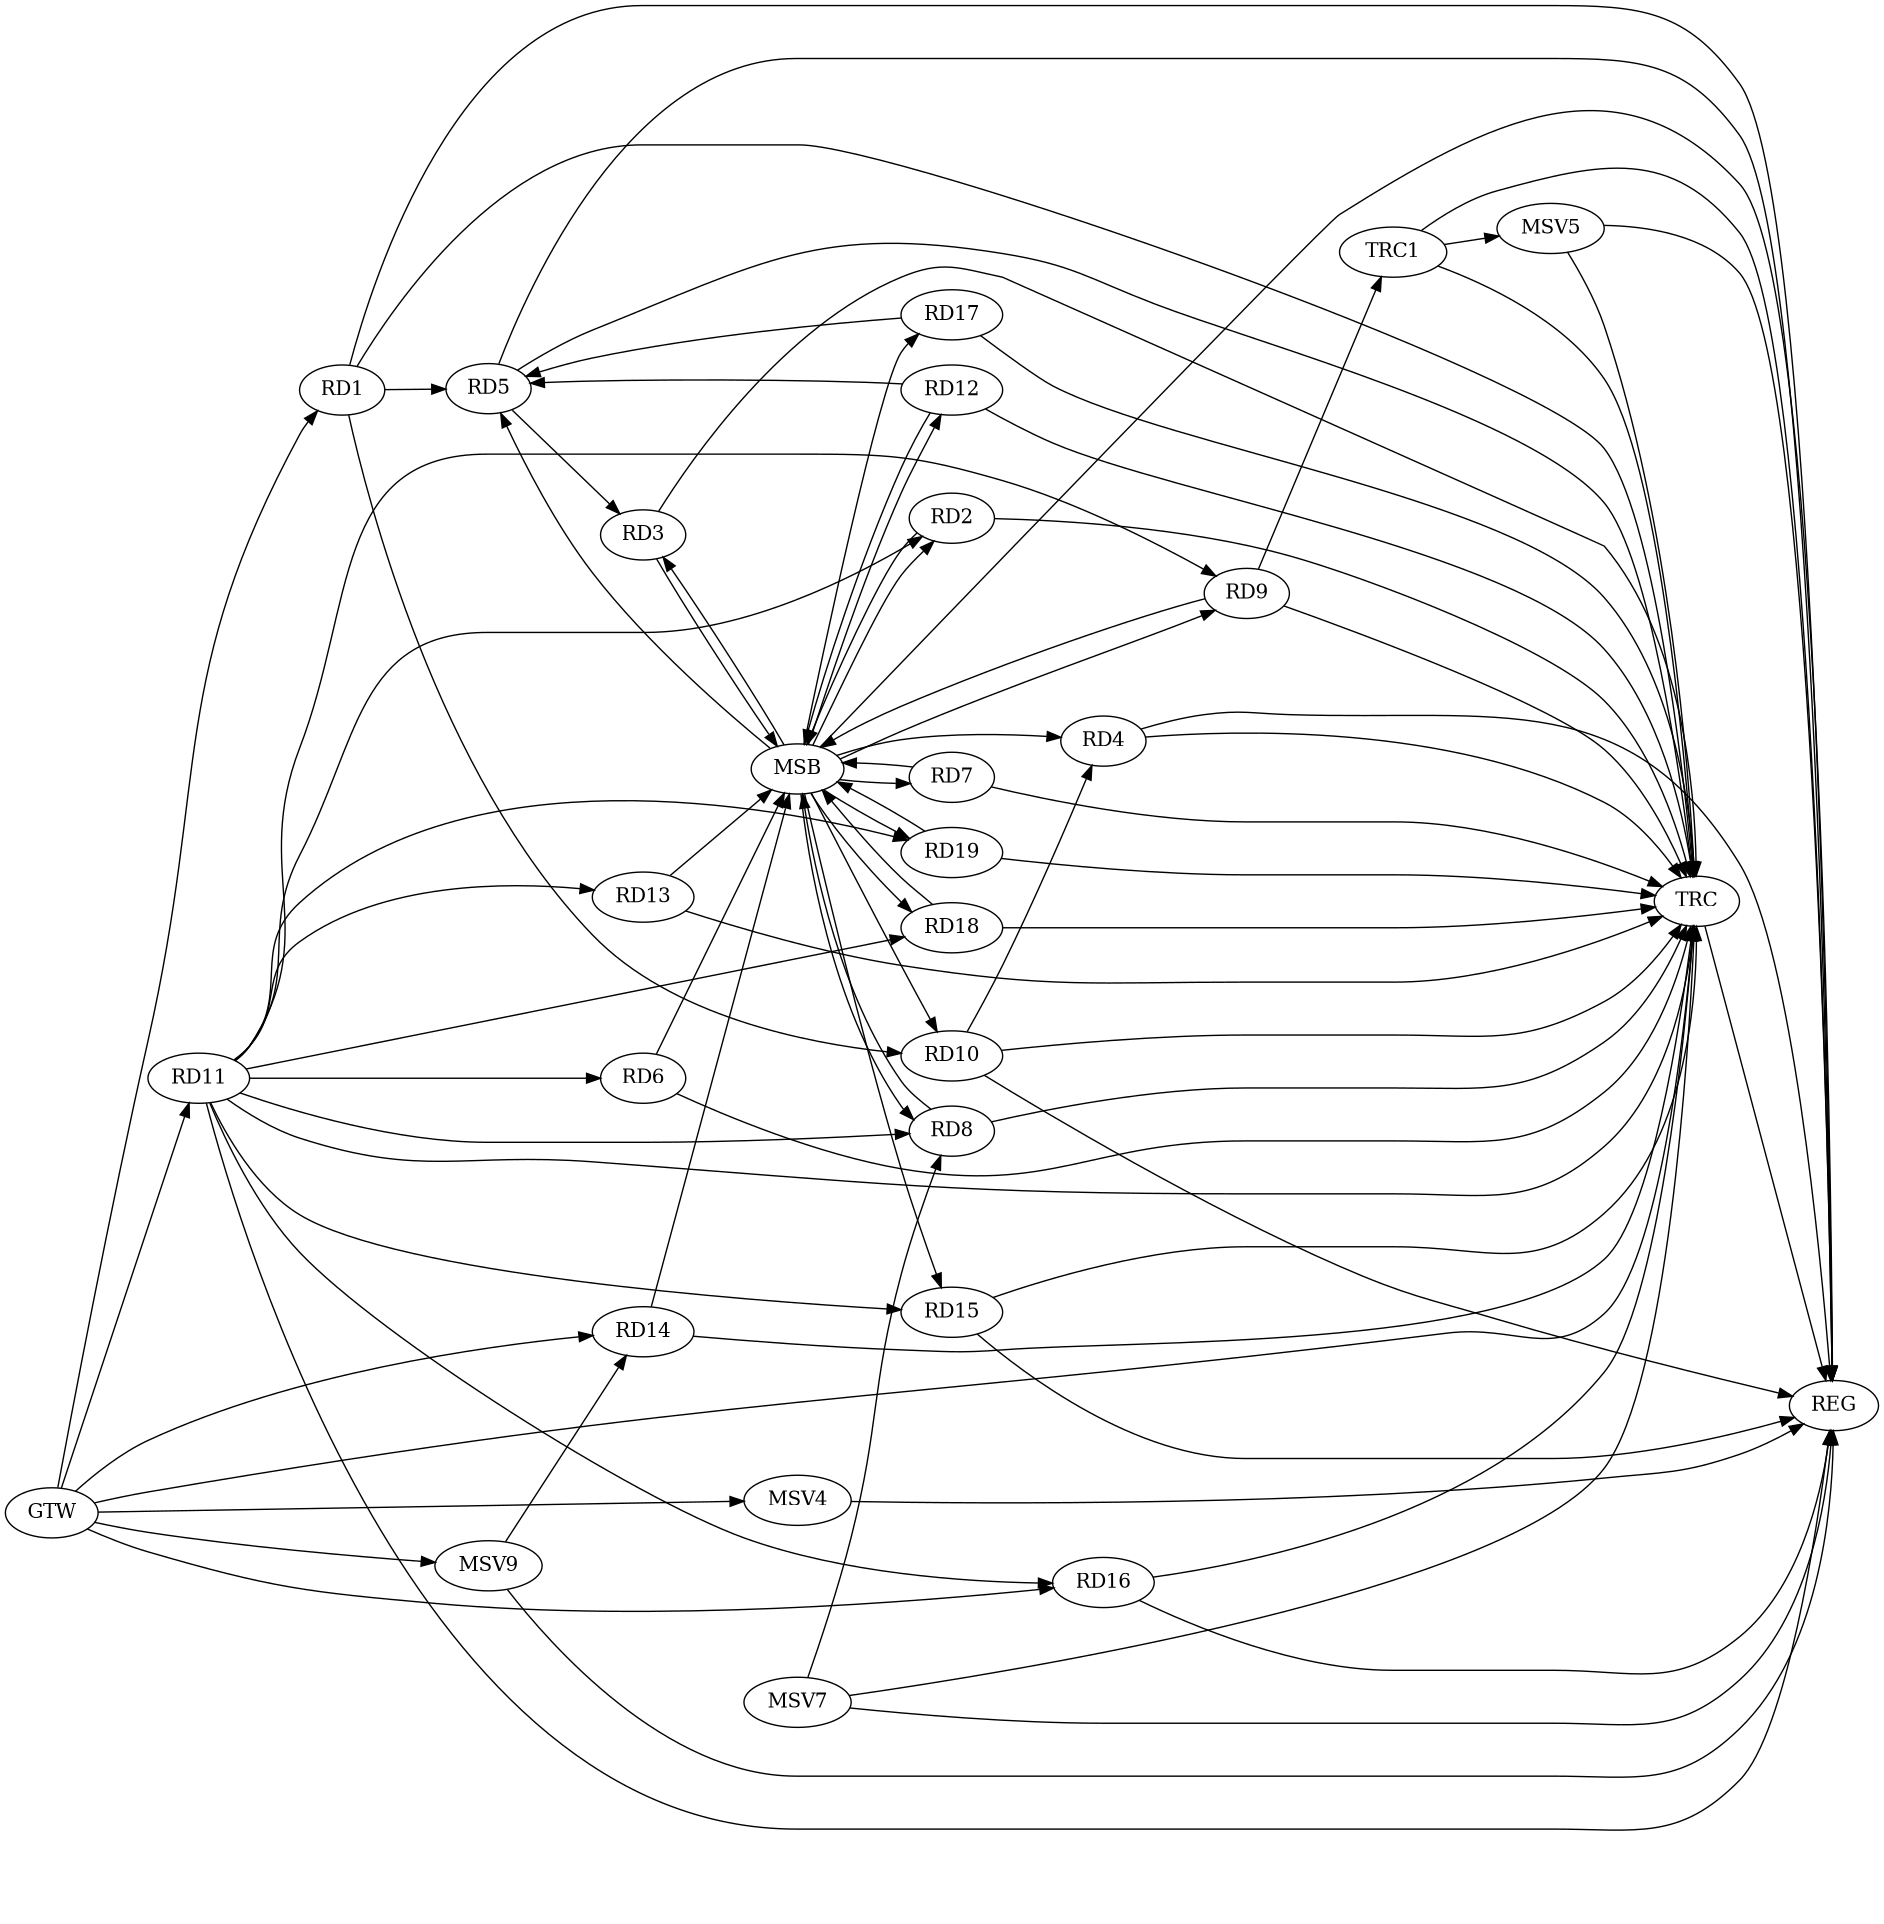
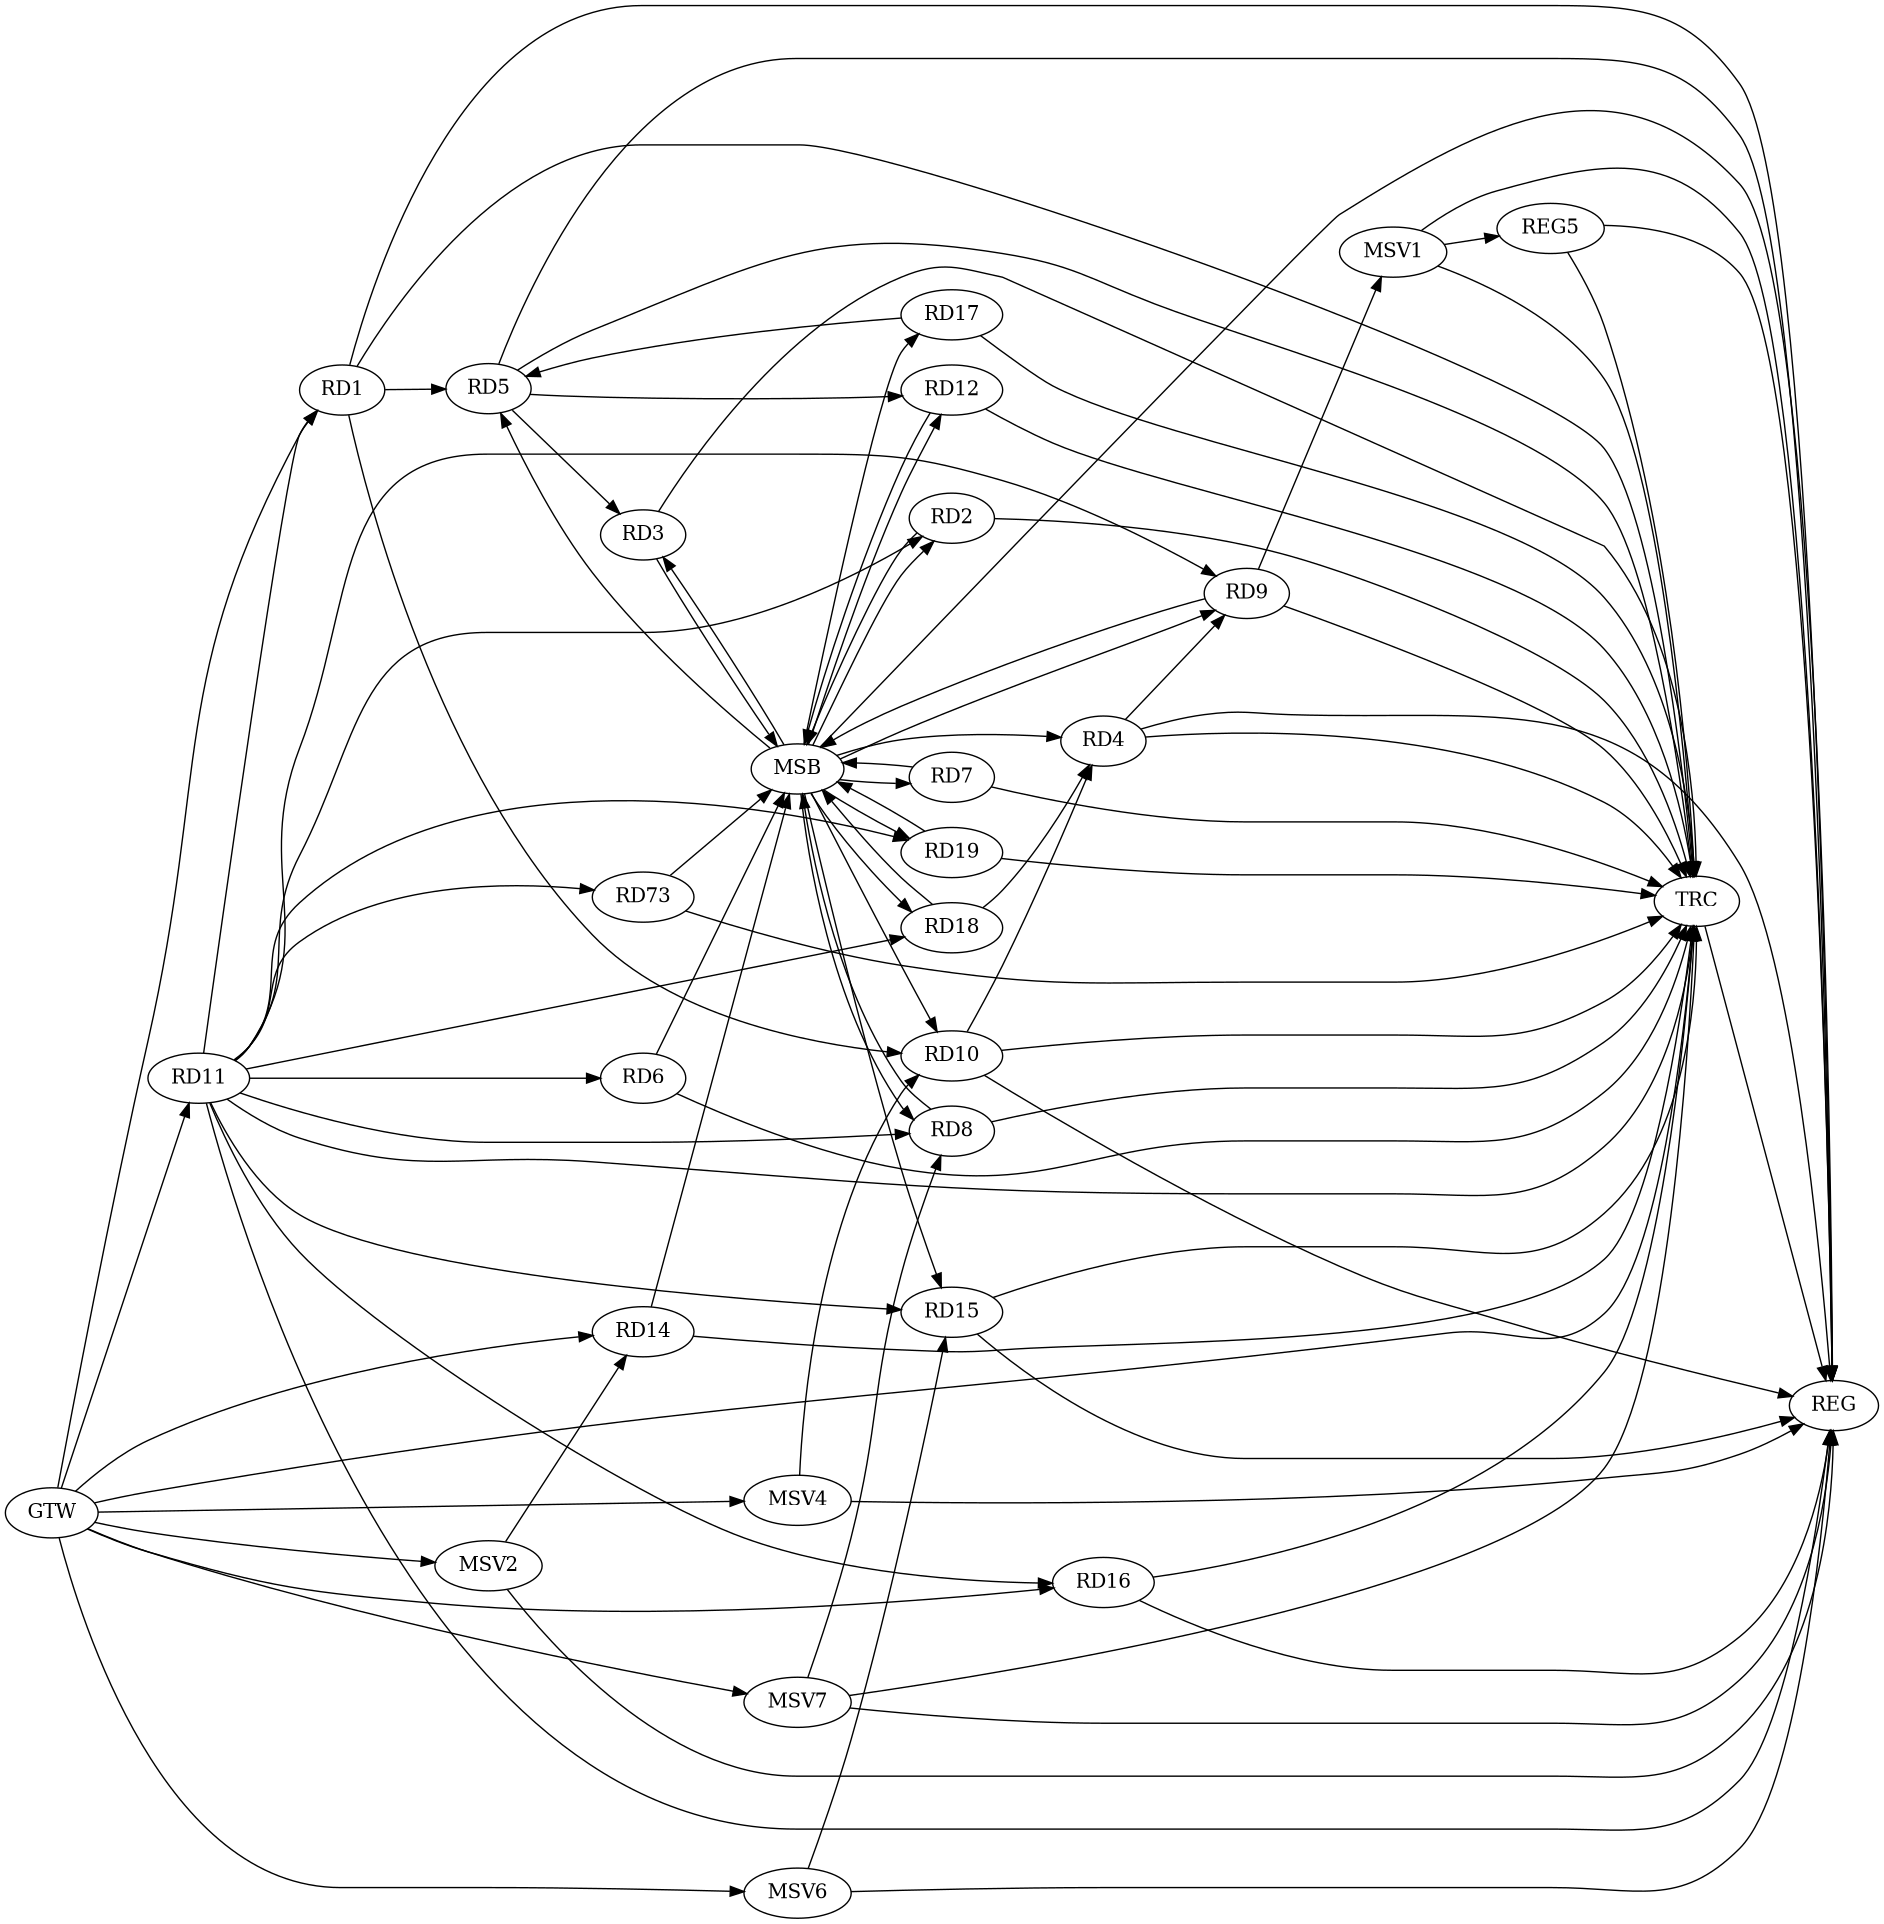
node "MSV5": label "MSV5" -> "REG5"
node "TRC1": label "TRC1" -> "MSV1"
edge "RD12" -> "RD5": reversed
edge "RD4" -> "RD9": added
edge "RD11" -> "RD1": added
node "RD13": label "RD13" -> "RD73"
edge "RD18" -> "TRC": now "RD18" -> "RD4"
edge "MSV4" -> "RD10": added
node "MSV9": label "MSV9" -> "MSV2"
edge "GTW" -> "MSV7": added
node "MSV6": added
